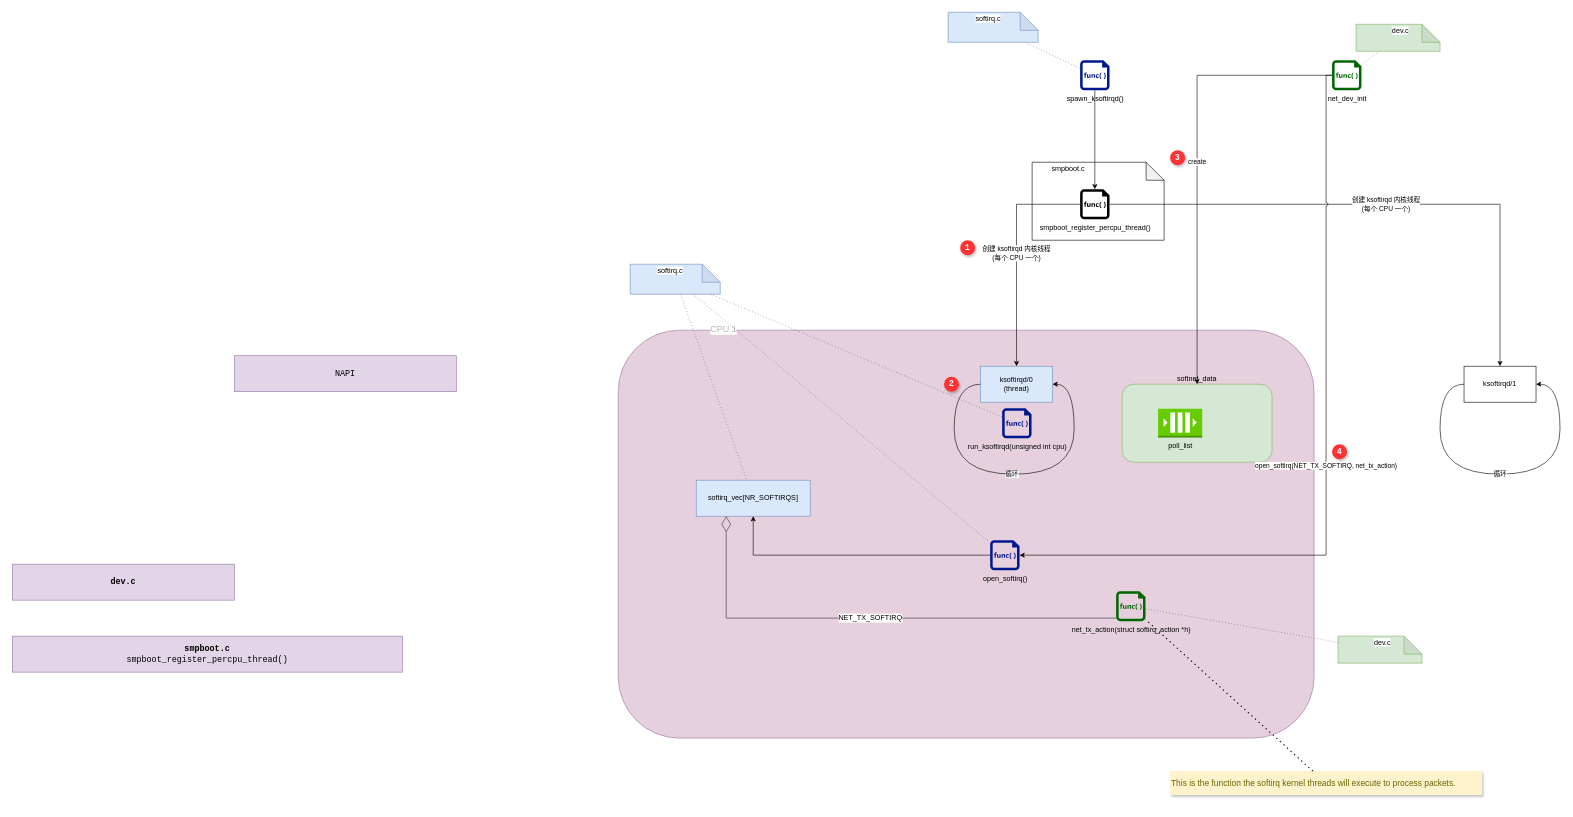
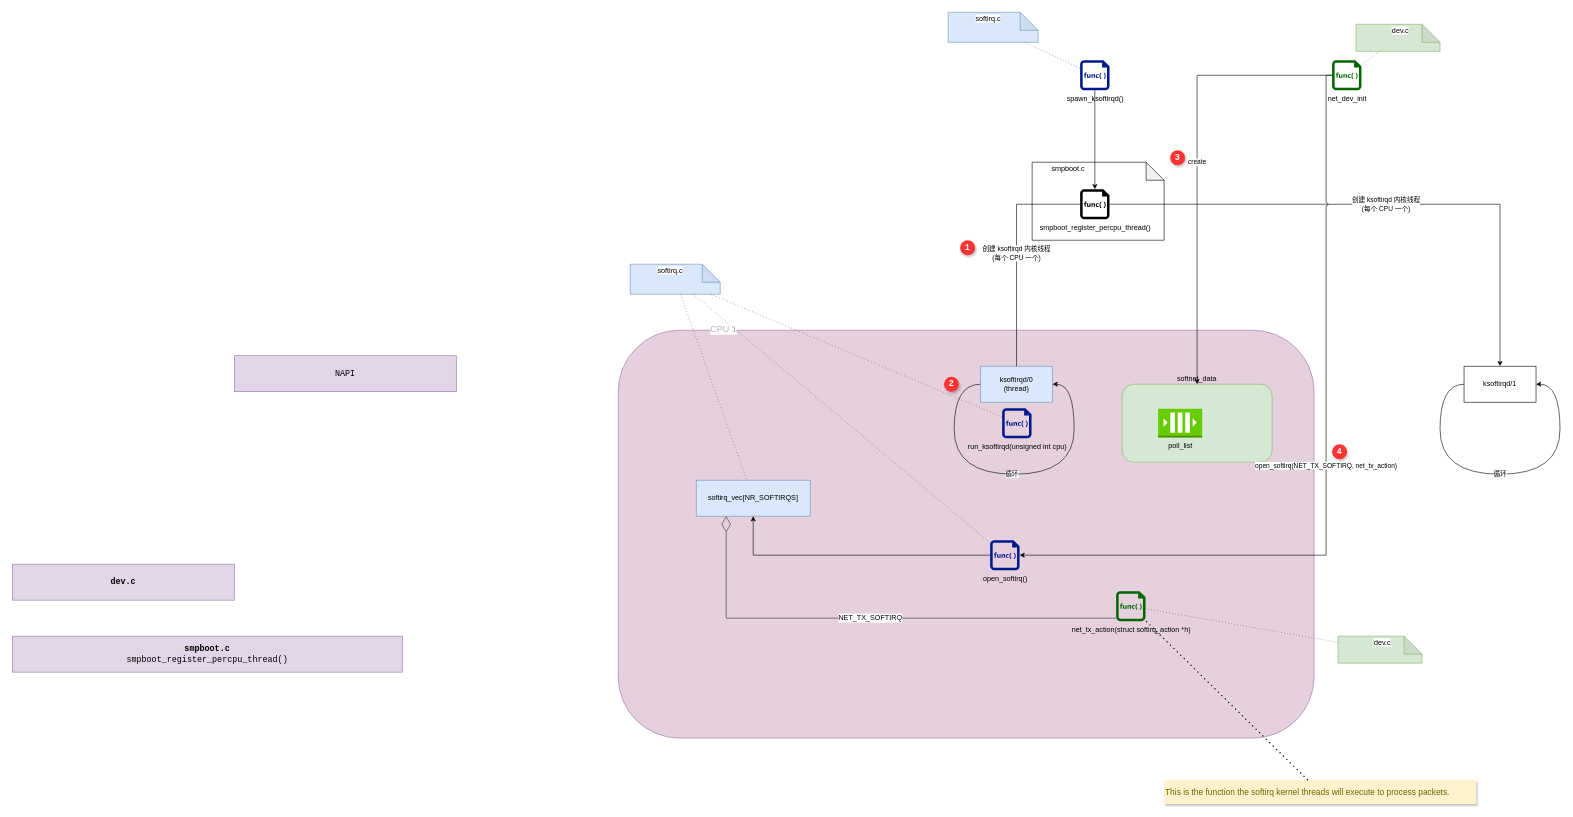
edge "smpboot_register_percpu_thread()" -> "ksoftirqd/0 (thread)": arrowhead classic -> none
node "This is the function the softirq kernel threads will execute to process packets.": moved (1326, 783) -> (1320, 792)
